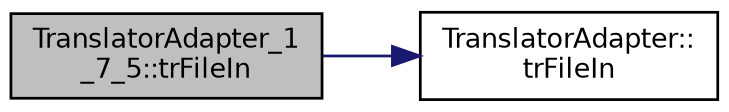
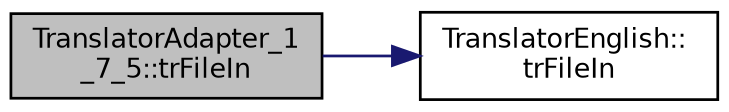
node "TranslatorAdapter:: trFileIn": label "TranslatorAdapter:: trFileIn" -> "TranslatorEnglish:: trFileIn"
